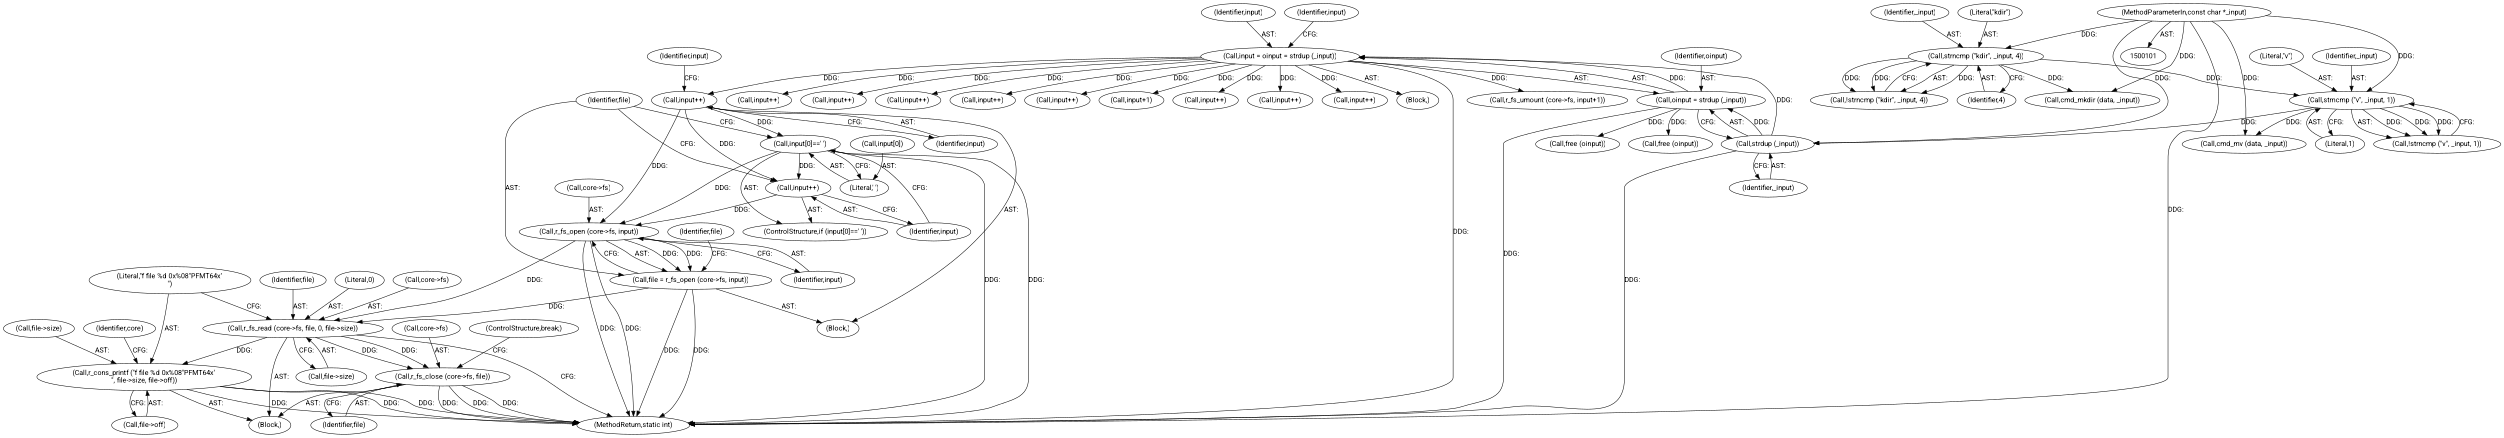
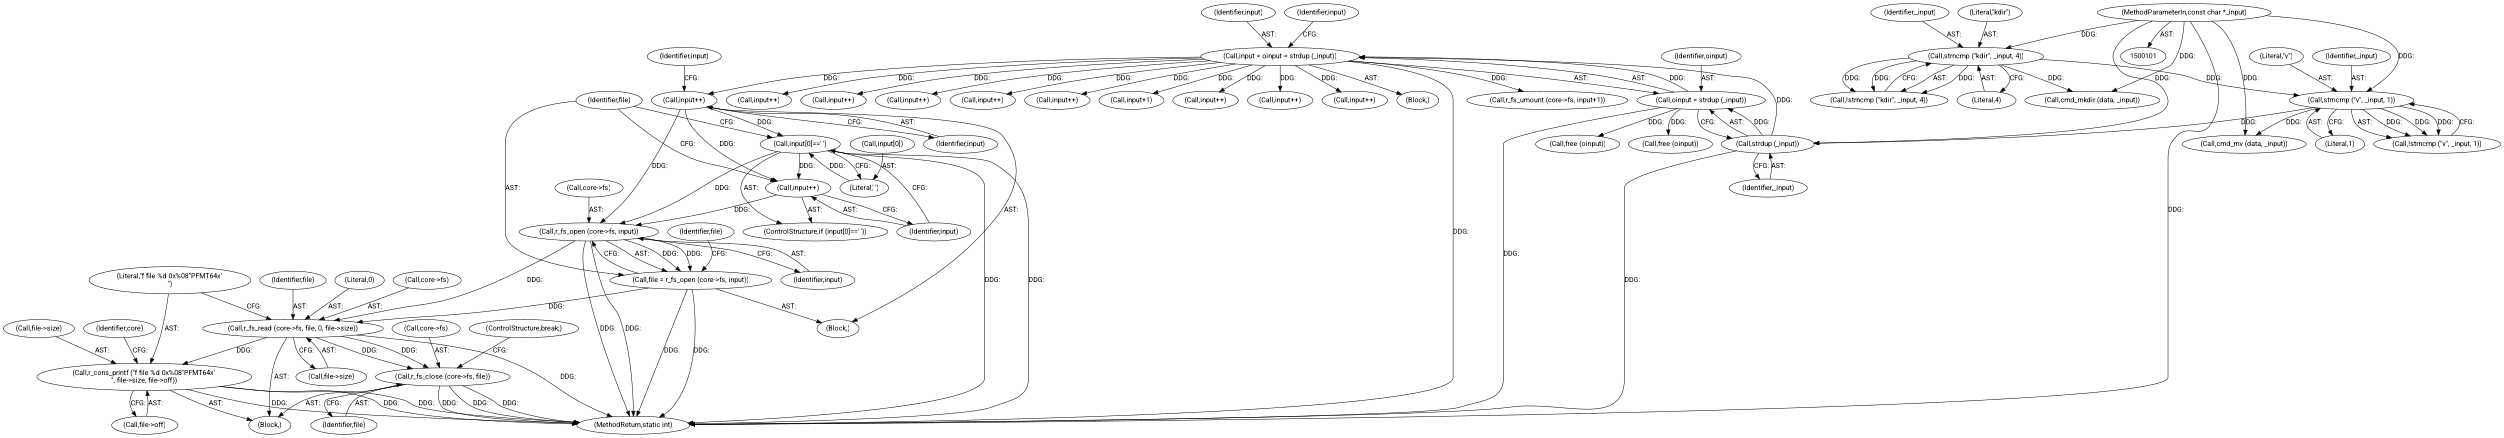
node "(Identifier,4)": label "(Identifier,4)" -> "(Literal,4)"
edge "(Literal,' ')" -> "(Call,input[0]==' ')": label "AST: " -> "DDG: "
edge "(Call,r_fs_read (core->fs, file, 0, file->size))" -> "(MethodReturn,static int)": label "CFG: " -> "DDG: "
